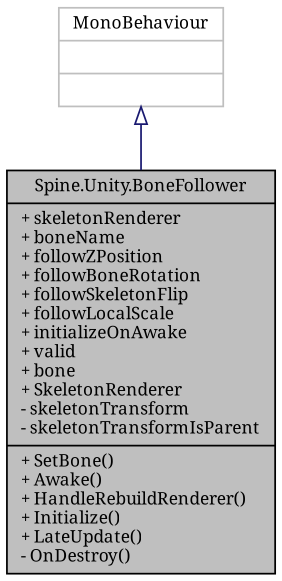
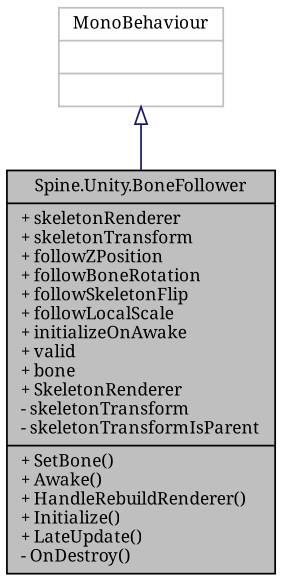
node "Spine.Unity.BoneFollower": text "+ boneName" -> "+ skeletonTransform"
